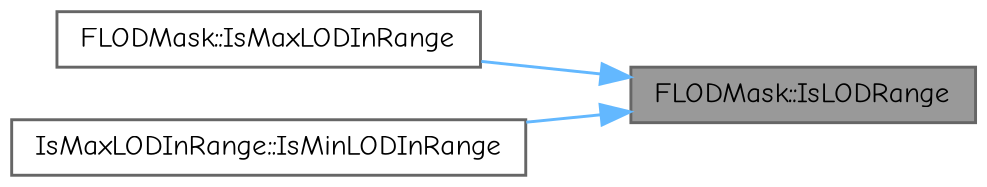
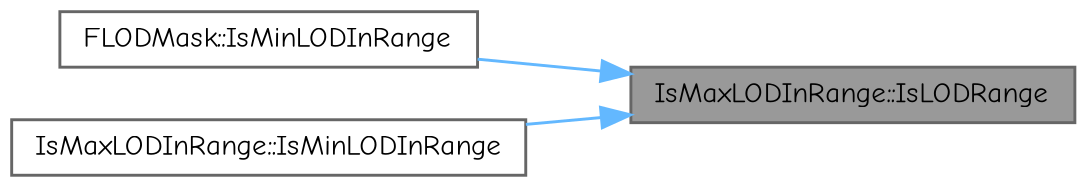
node "FLODMask::IsMaxLODInRange": label "FLODMask::IsMaxLODInRange" -> "FLODMask::IsMinLODInRange"
node "FLODMask::IsLODRange": label "FLODMask::IsLODRange" -> "IsMaxLODInRange::IsLODRange"
